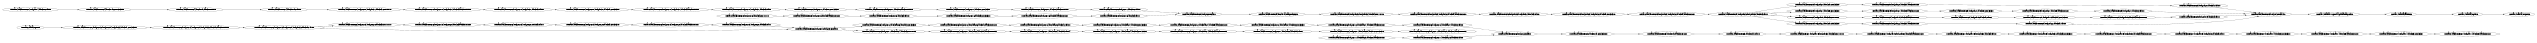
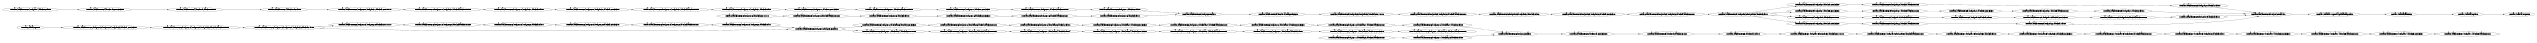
node "root_a_0/backbone_c_6/body_c_13/body_e_28/norm_f/relu_0": label "root_a_0/backbone_c_6/body_c_13/body_e_28/norm_f/relu_0" -> "root_a_0/backbone_c_6/body_c_13/body_e_28/block_f/relu_0"
